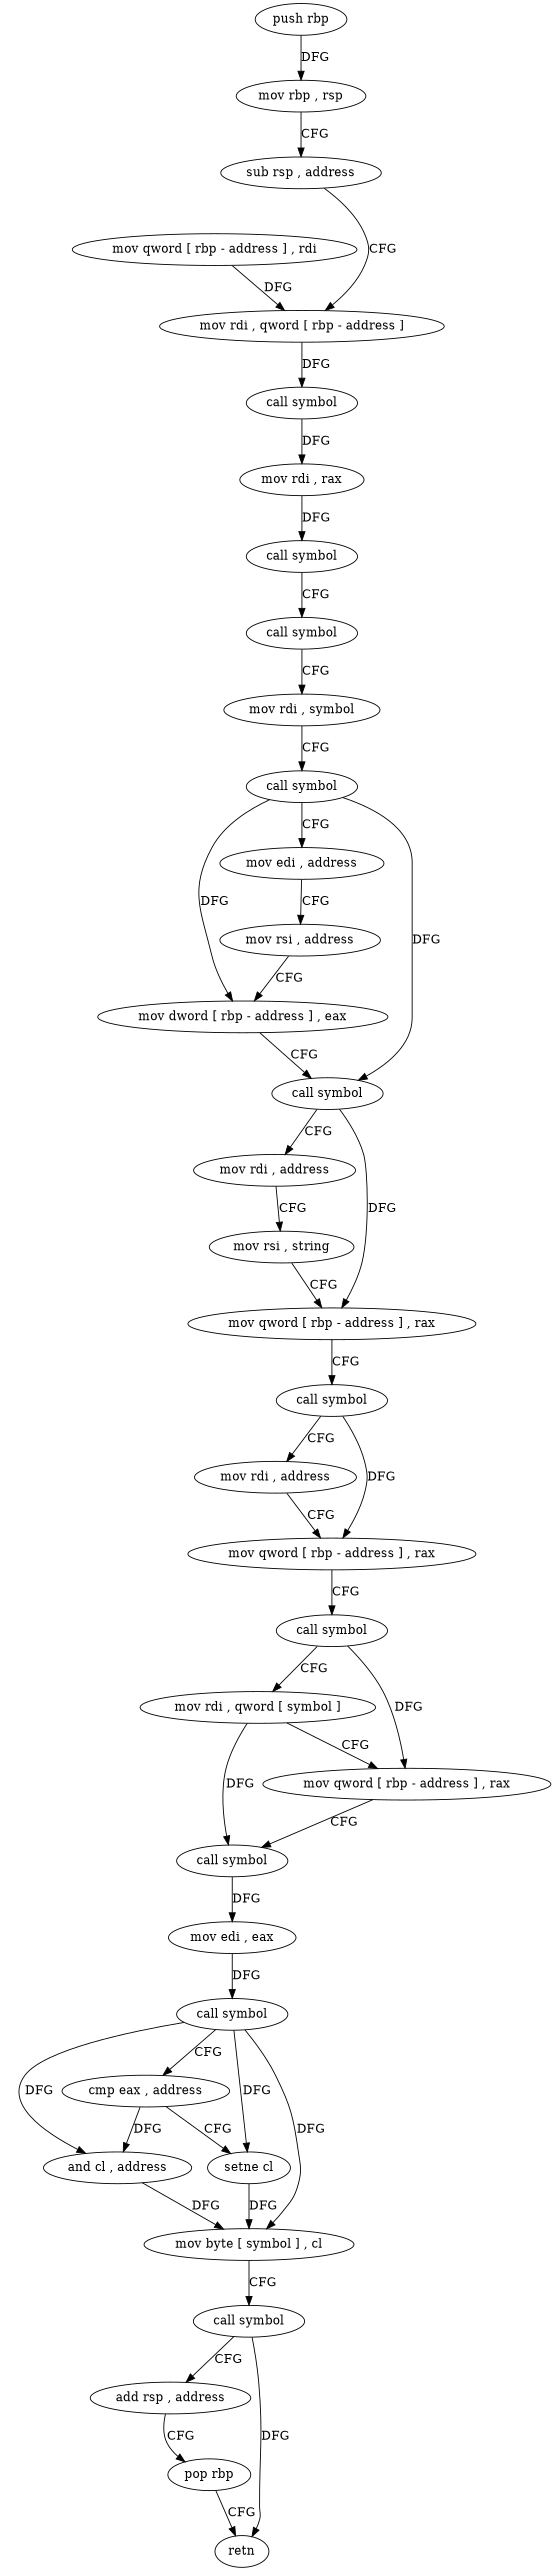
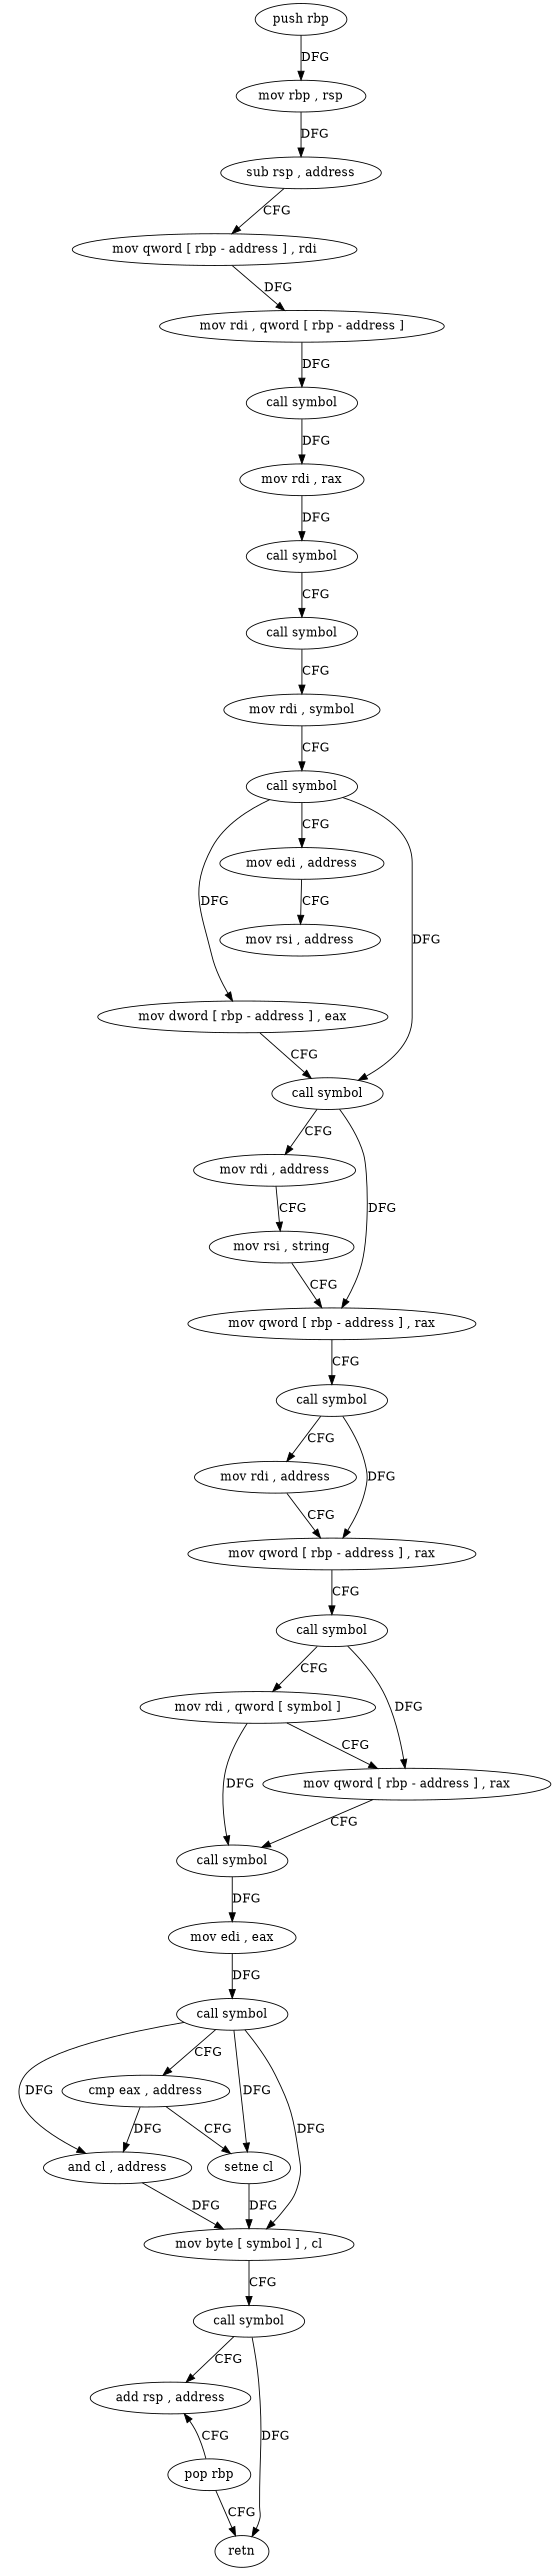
edge "mov rbp , rsp" -> "sub rsp , address": label "CFG" -> "DFG"
edge "sub rsp , address" -> "mov rdi , qword [ rbp - address ]": now "sub rsp , address" -> "mov qword [ rbp - address ] , rdi"
edge "mov rsi , address" -> "mov dword [ rbp - address ] , eax": removed, label "CFG"
edge "add rsp , address" -> "pop rbp": reversed
